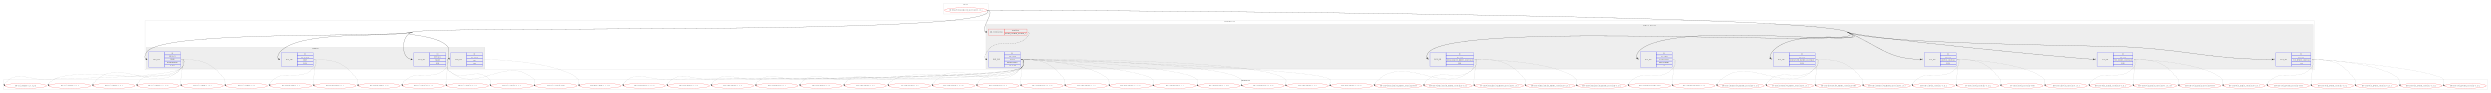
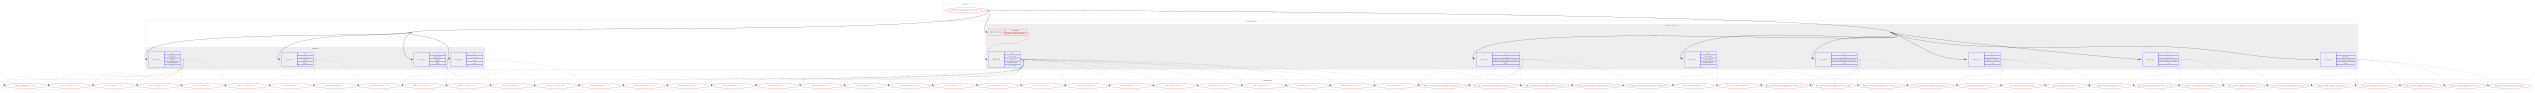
node "dev-lang/python-3.6.5": added
